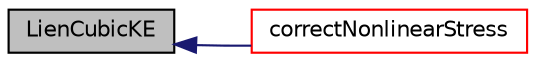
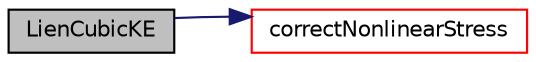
edge "correctNonlinearStress" -> "LienCubicKE": reversed
